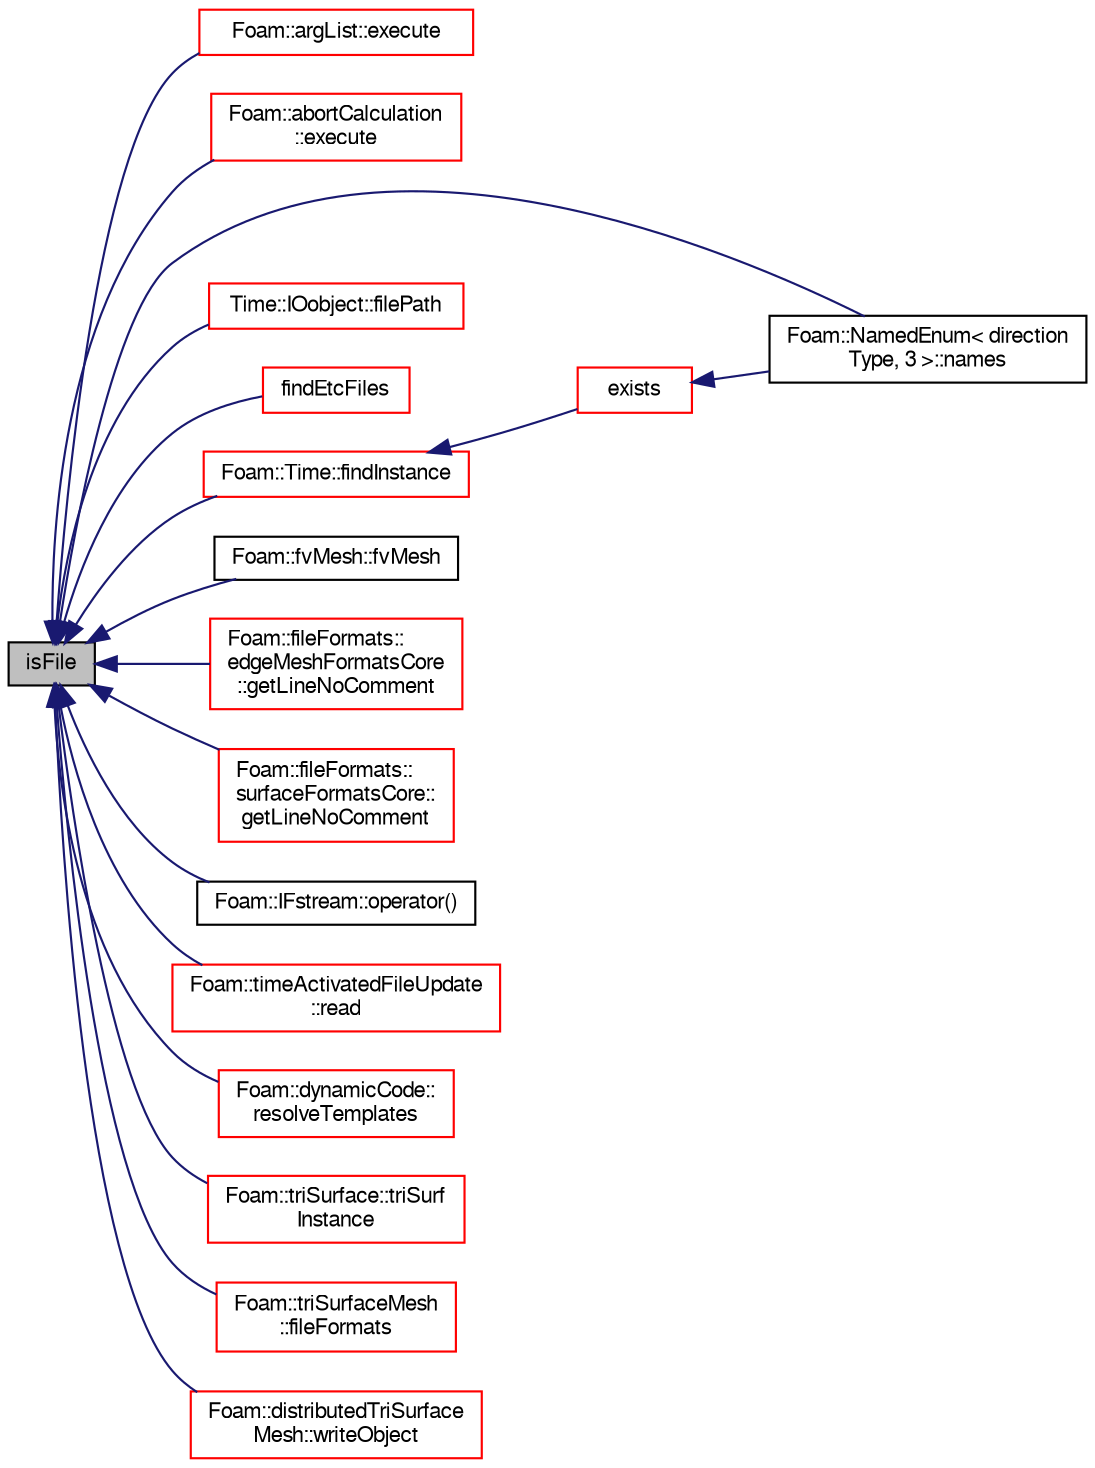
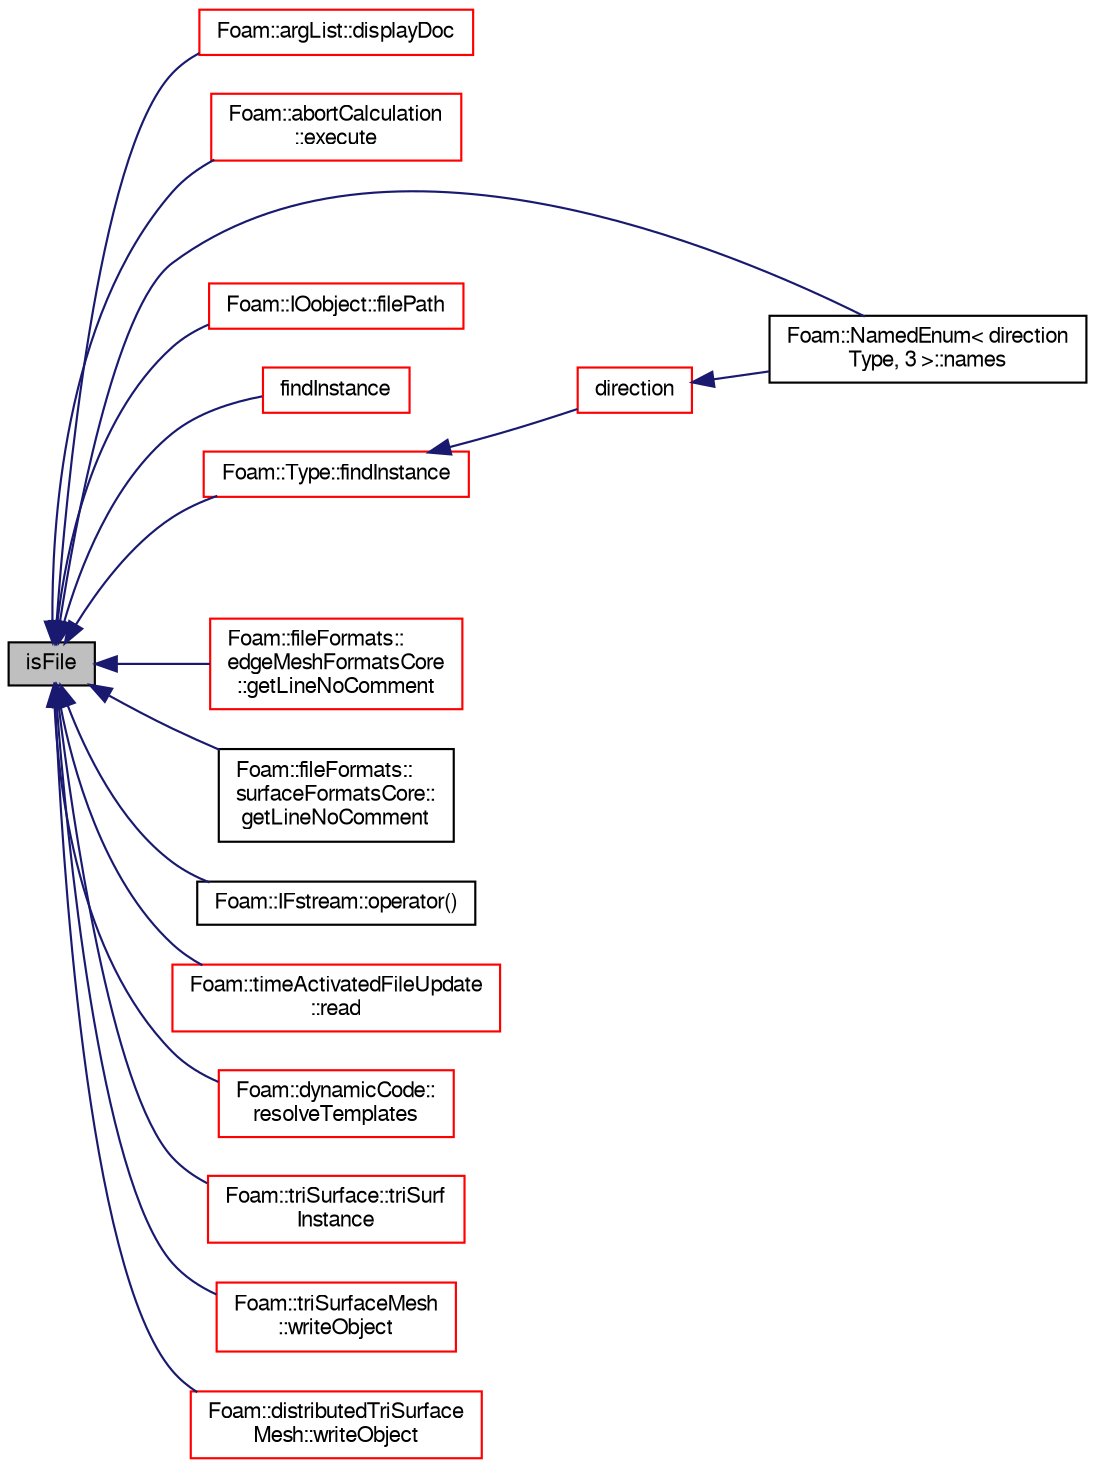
node "Foam::argList::execute": label "Foam::argList::execute" -> "Foam::argList::displayDoc"
node "Time::IOobject::filePath": label "Time::IOobject::filePath" -> "Foam::IOobject::filePath"
node "findEtcFiles": label "findEtcFiles" -> "findInstance"
node "exists": label "exists" -> "direction"
node "Foam::Time::findInstance": label "Foam::Time::findInstance" -> "Foam::Type::findInstance"
node "Foam::fvMesh::fvMesh": removed
node "Foam::fileFormats:: surfaceFormatsCore:: getLineNoComment": color red -> black
node "Foam::triSurfaceMesh ::fileFormats": label "Foam::triSurfaceMesh ::fileFormats" -> "Foam::triSurfaceMesh ::writeObject"
